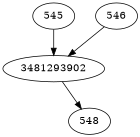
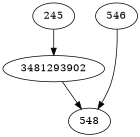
node "545": label "545" -> "245"
edge "546" -> "3481293902": now "546" -> "548"
